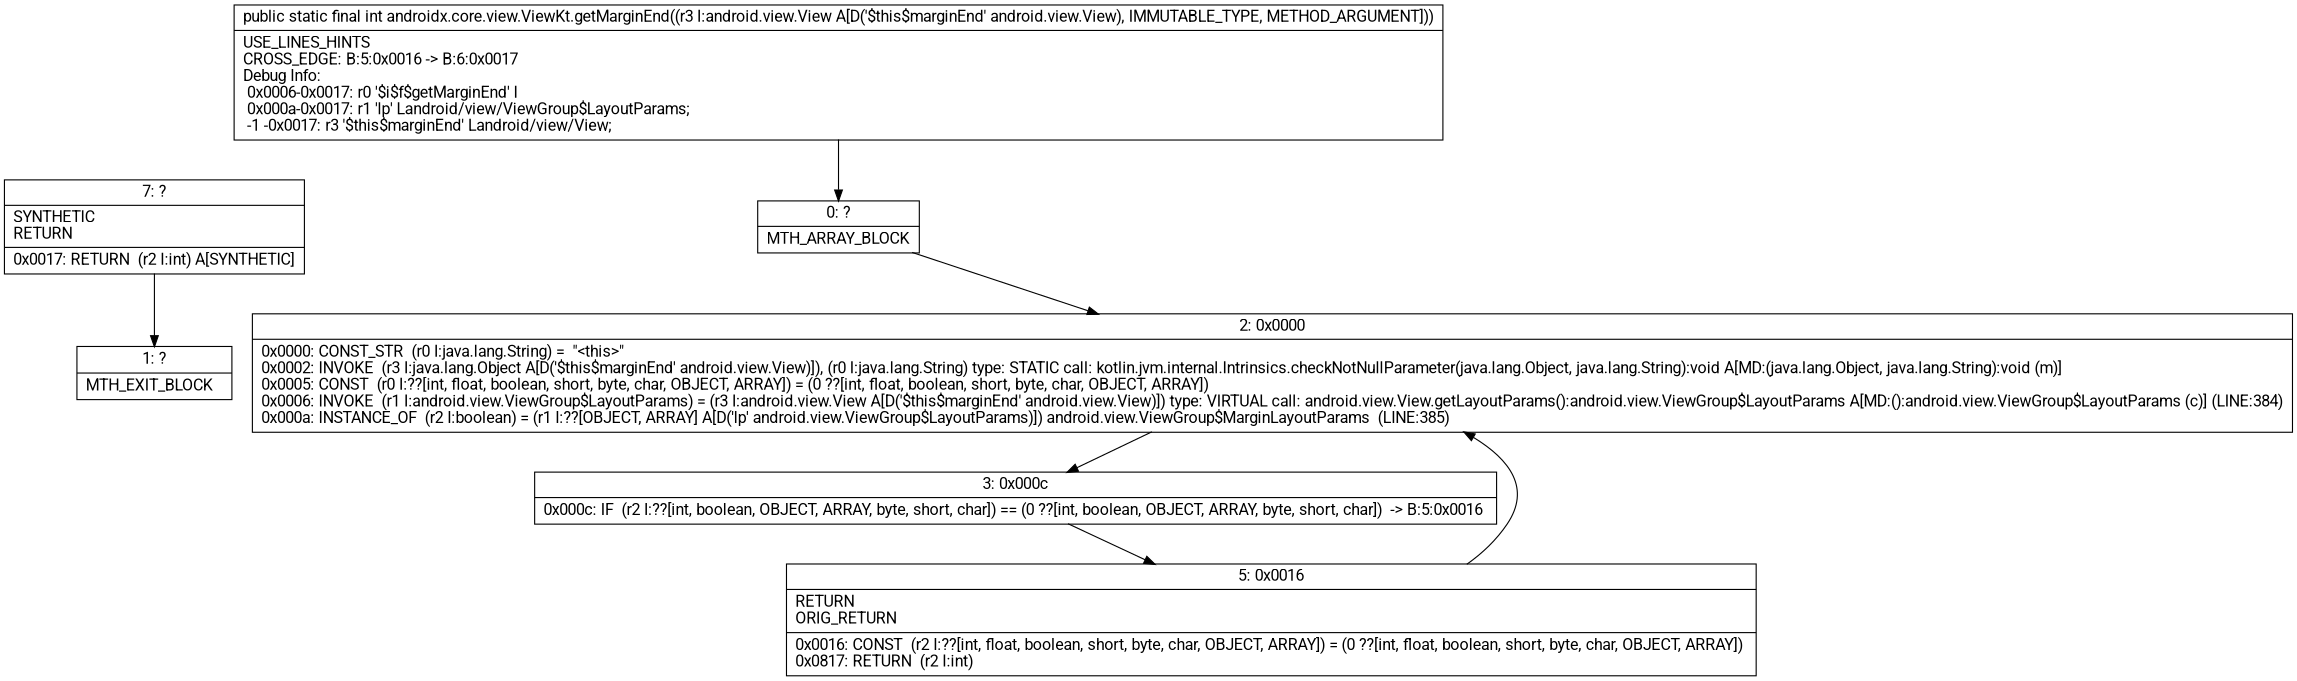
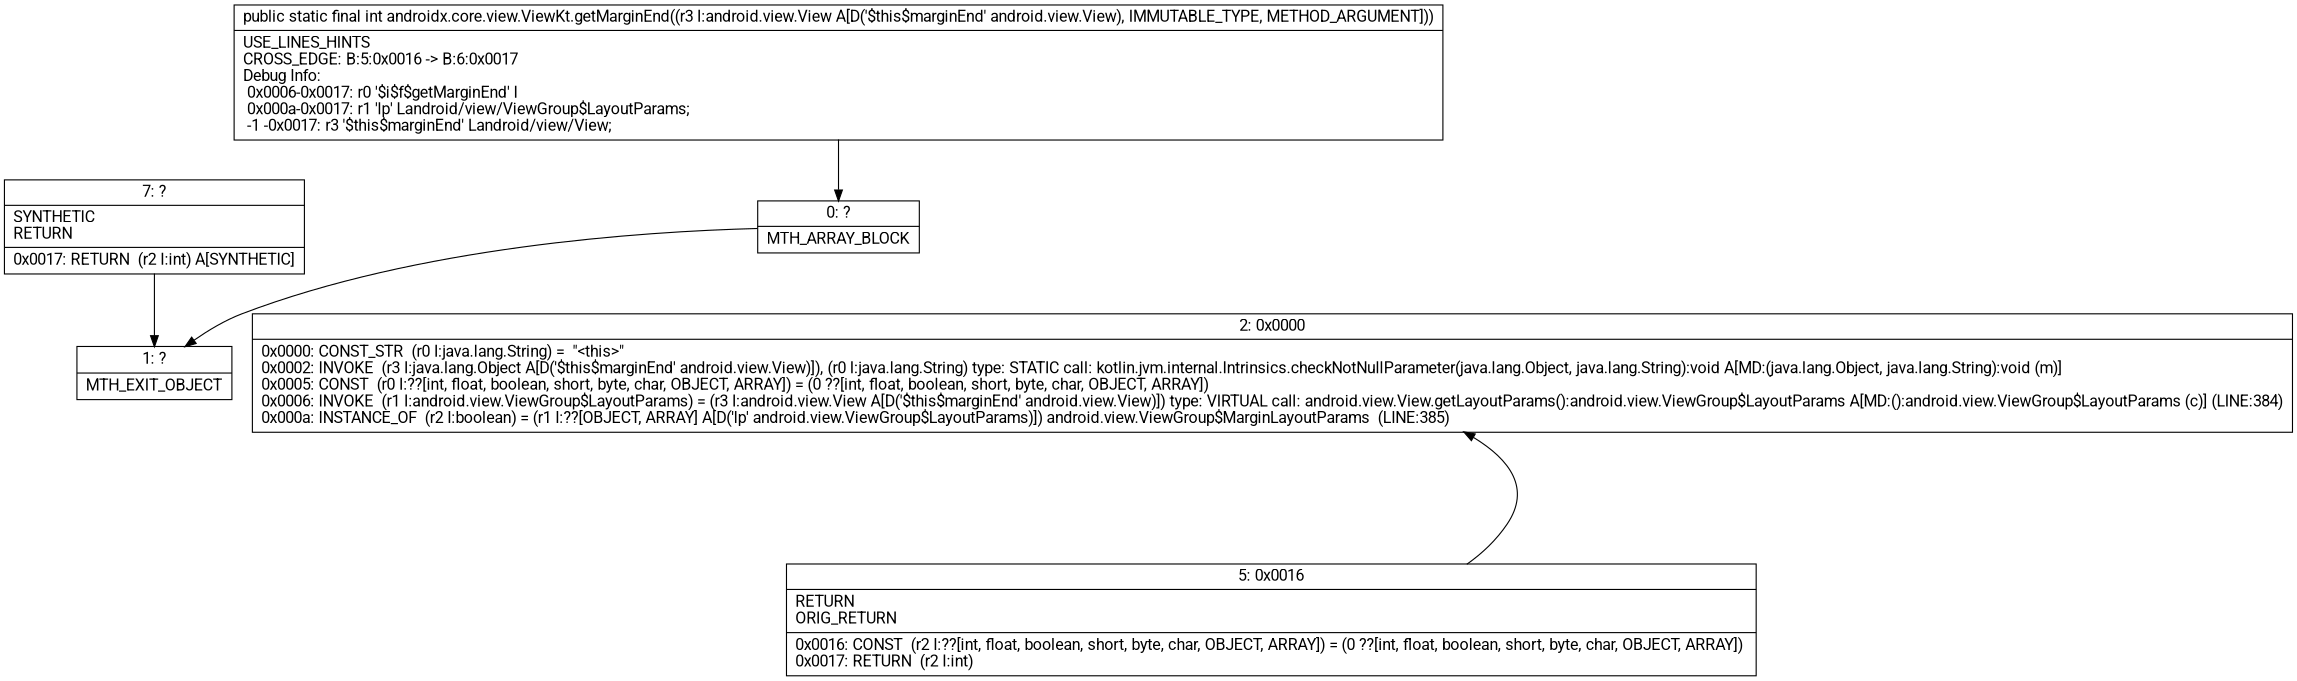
edge "0: ?" -> "2: 0x0000": now "0: ?" -> "1: ?"
node "1: ?": text "MTH_EXIT_BLOCK" -> "MTH_EXIT_OBJECT"
node "3: 0x000c": removed
node "5: 0x0016": text "0x0817: RETURN  (r2 I:int)" -> "0x0017: RETURN  (r2 I:int)"
